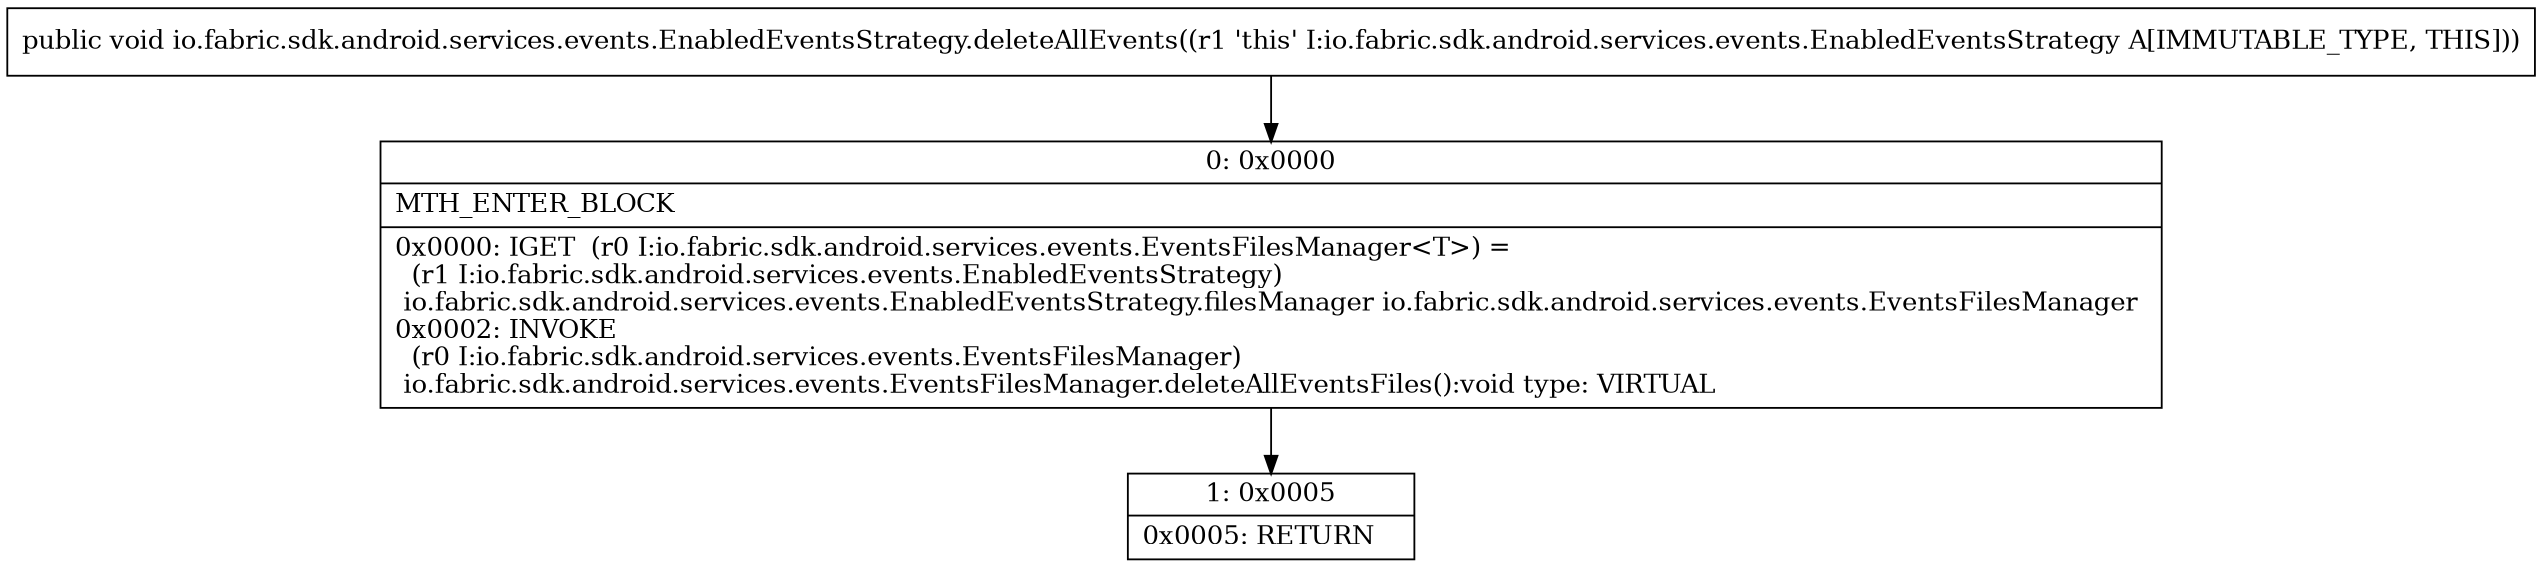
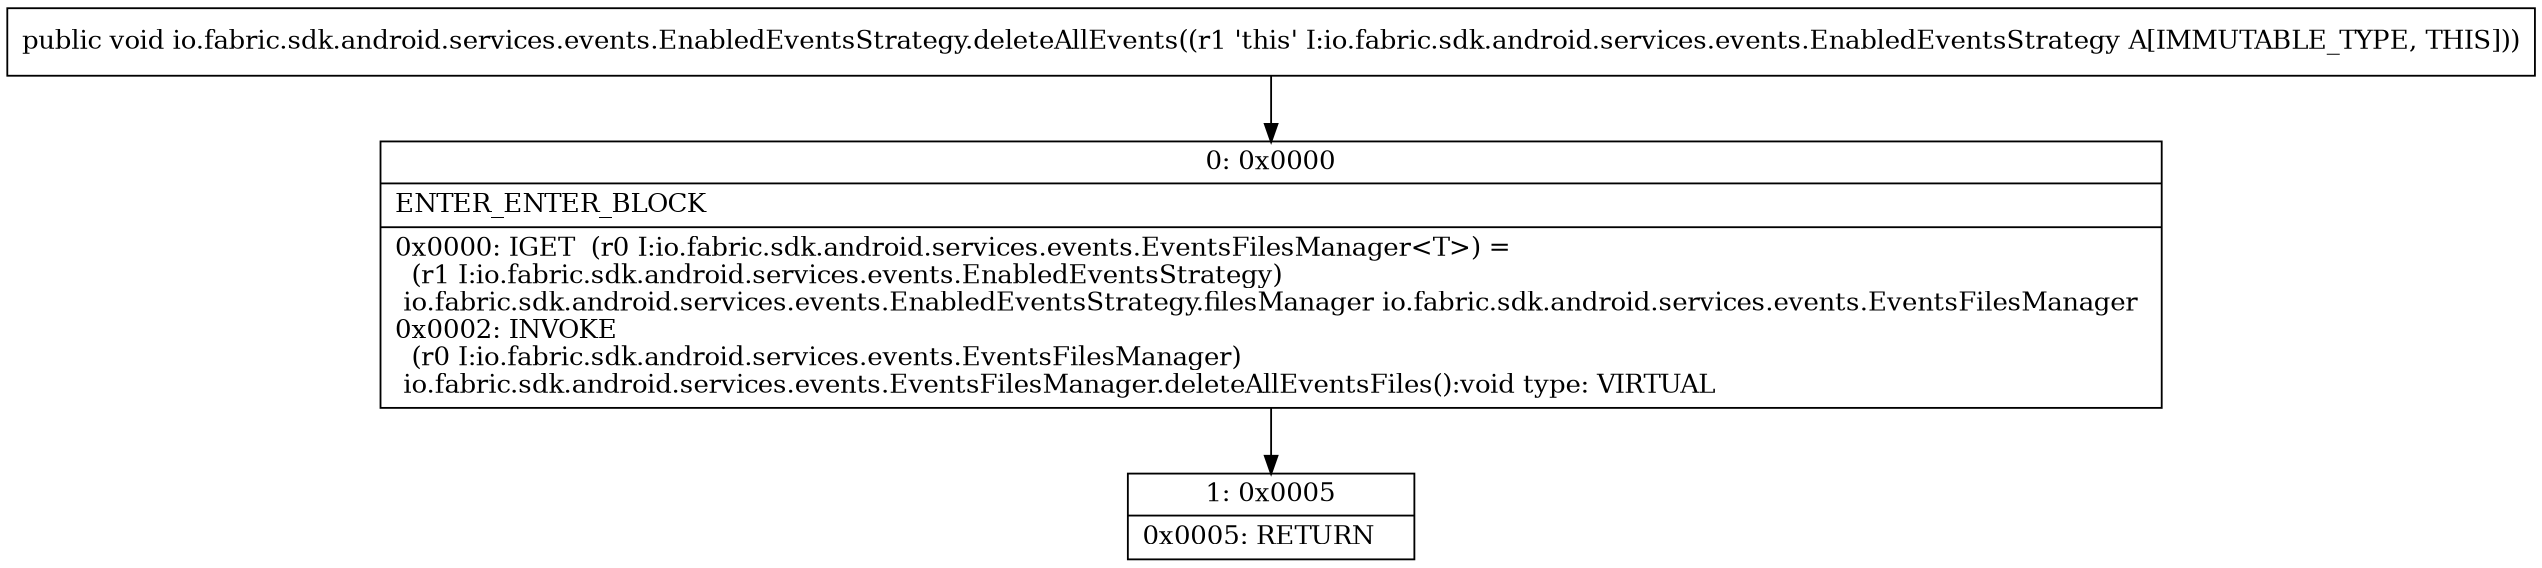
node "0: 0x0000": text "MTH_ENTER_BLOCK" -> "ENTER_ENTER_BLOCK"
